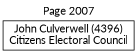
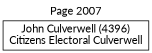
node "John Culverwell (4396) Citizens Electoral Council": label "John Culverwell (4396) Citizens Electoral Council" -> "John Culverwell (4396) Citizens Electoral Culverwell"
